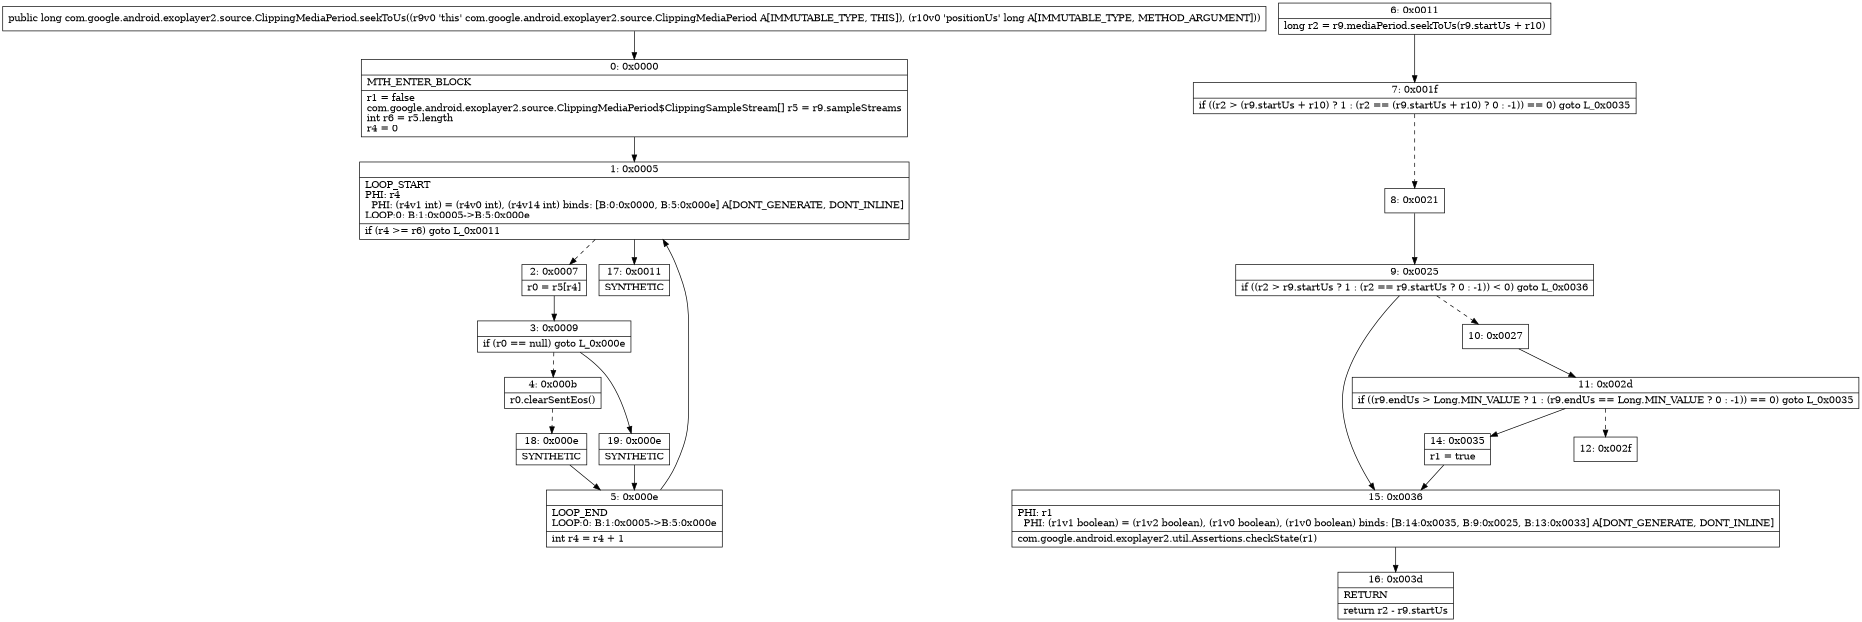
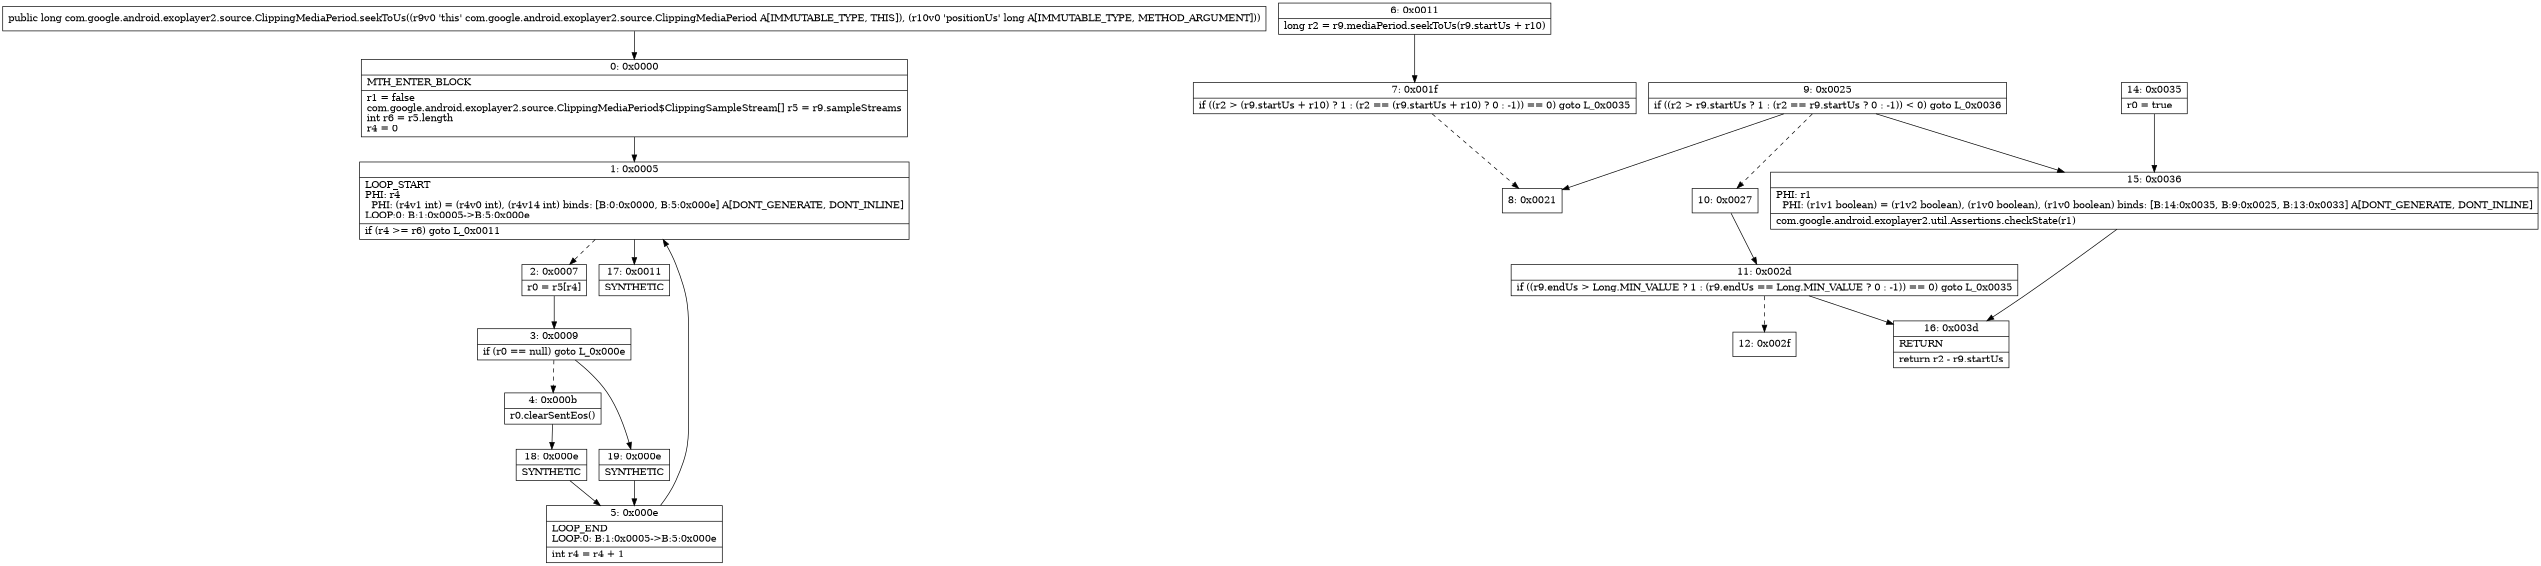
edge "8: 0x0021" -> "9: 0x0025": reversed
edge "4: 0x000b" -> "18: 0x000e": style dashed -> solid
edge "11: 0x002d" -> "14: 0x0035": now "11: 0x002d" -> "16: 0x003d"
node "14: 0x0035": text "r1 = true" -> "r0 = true"
